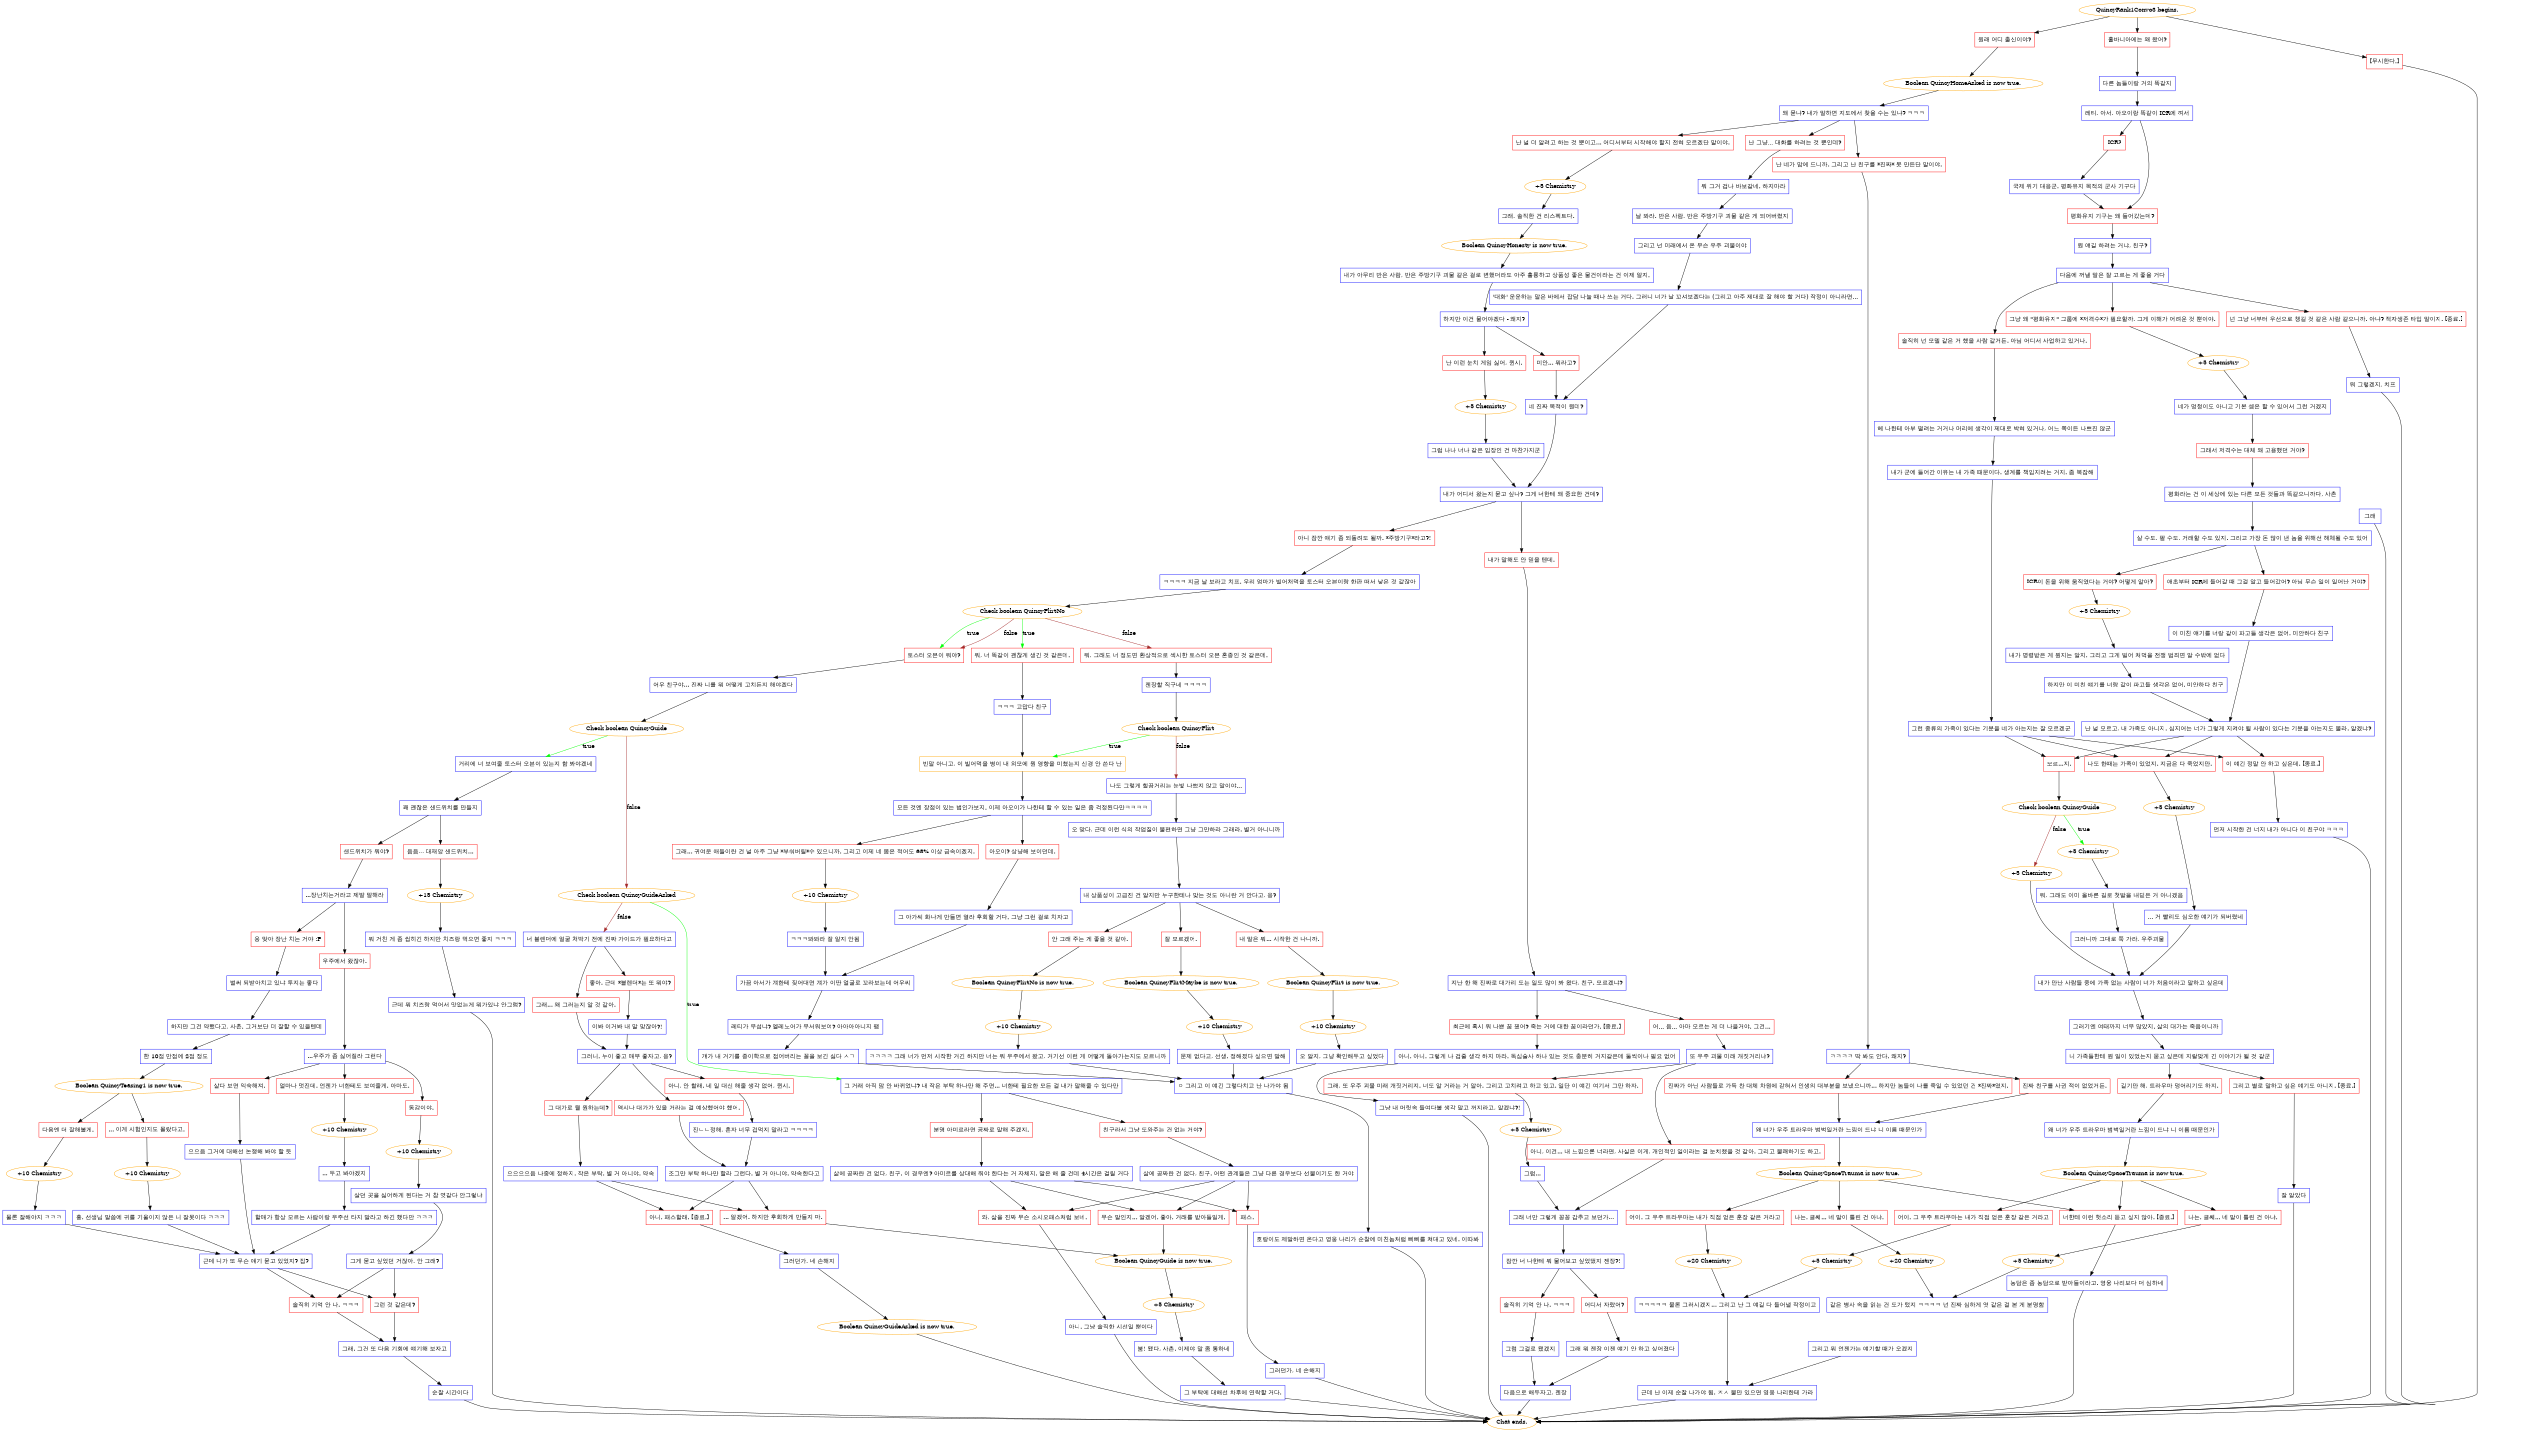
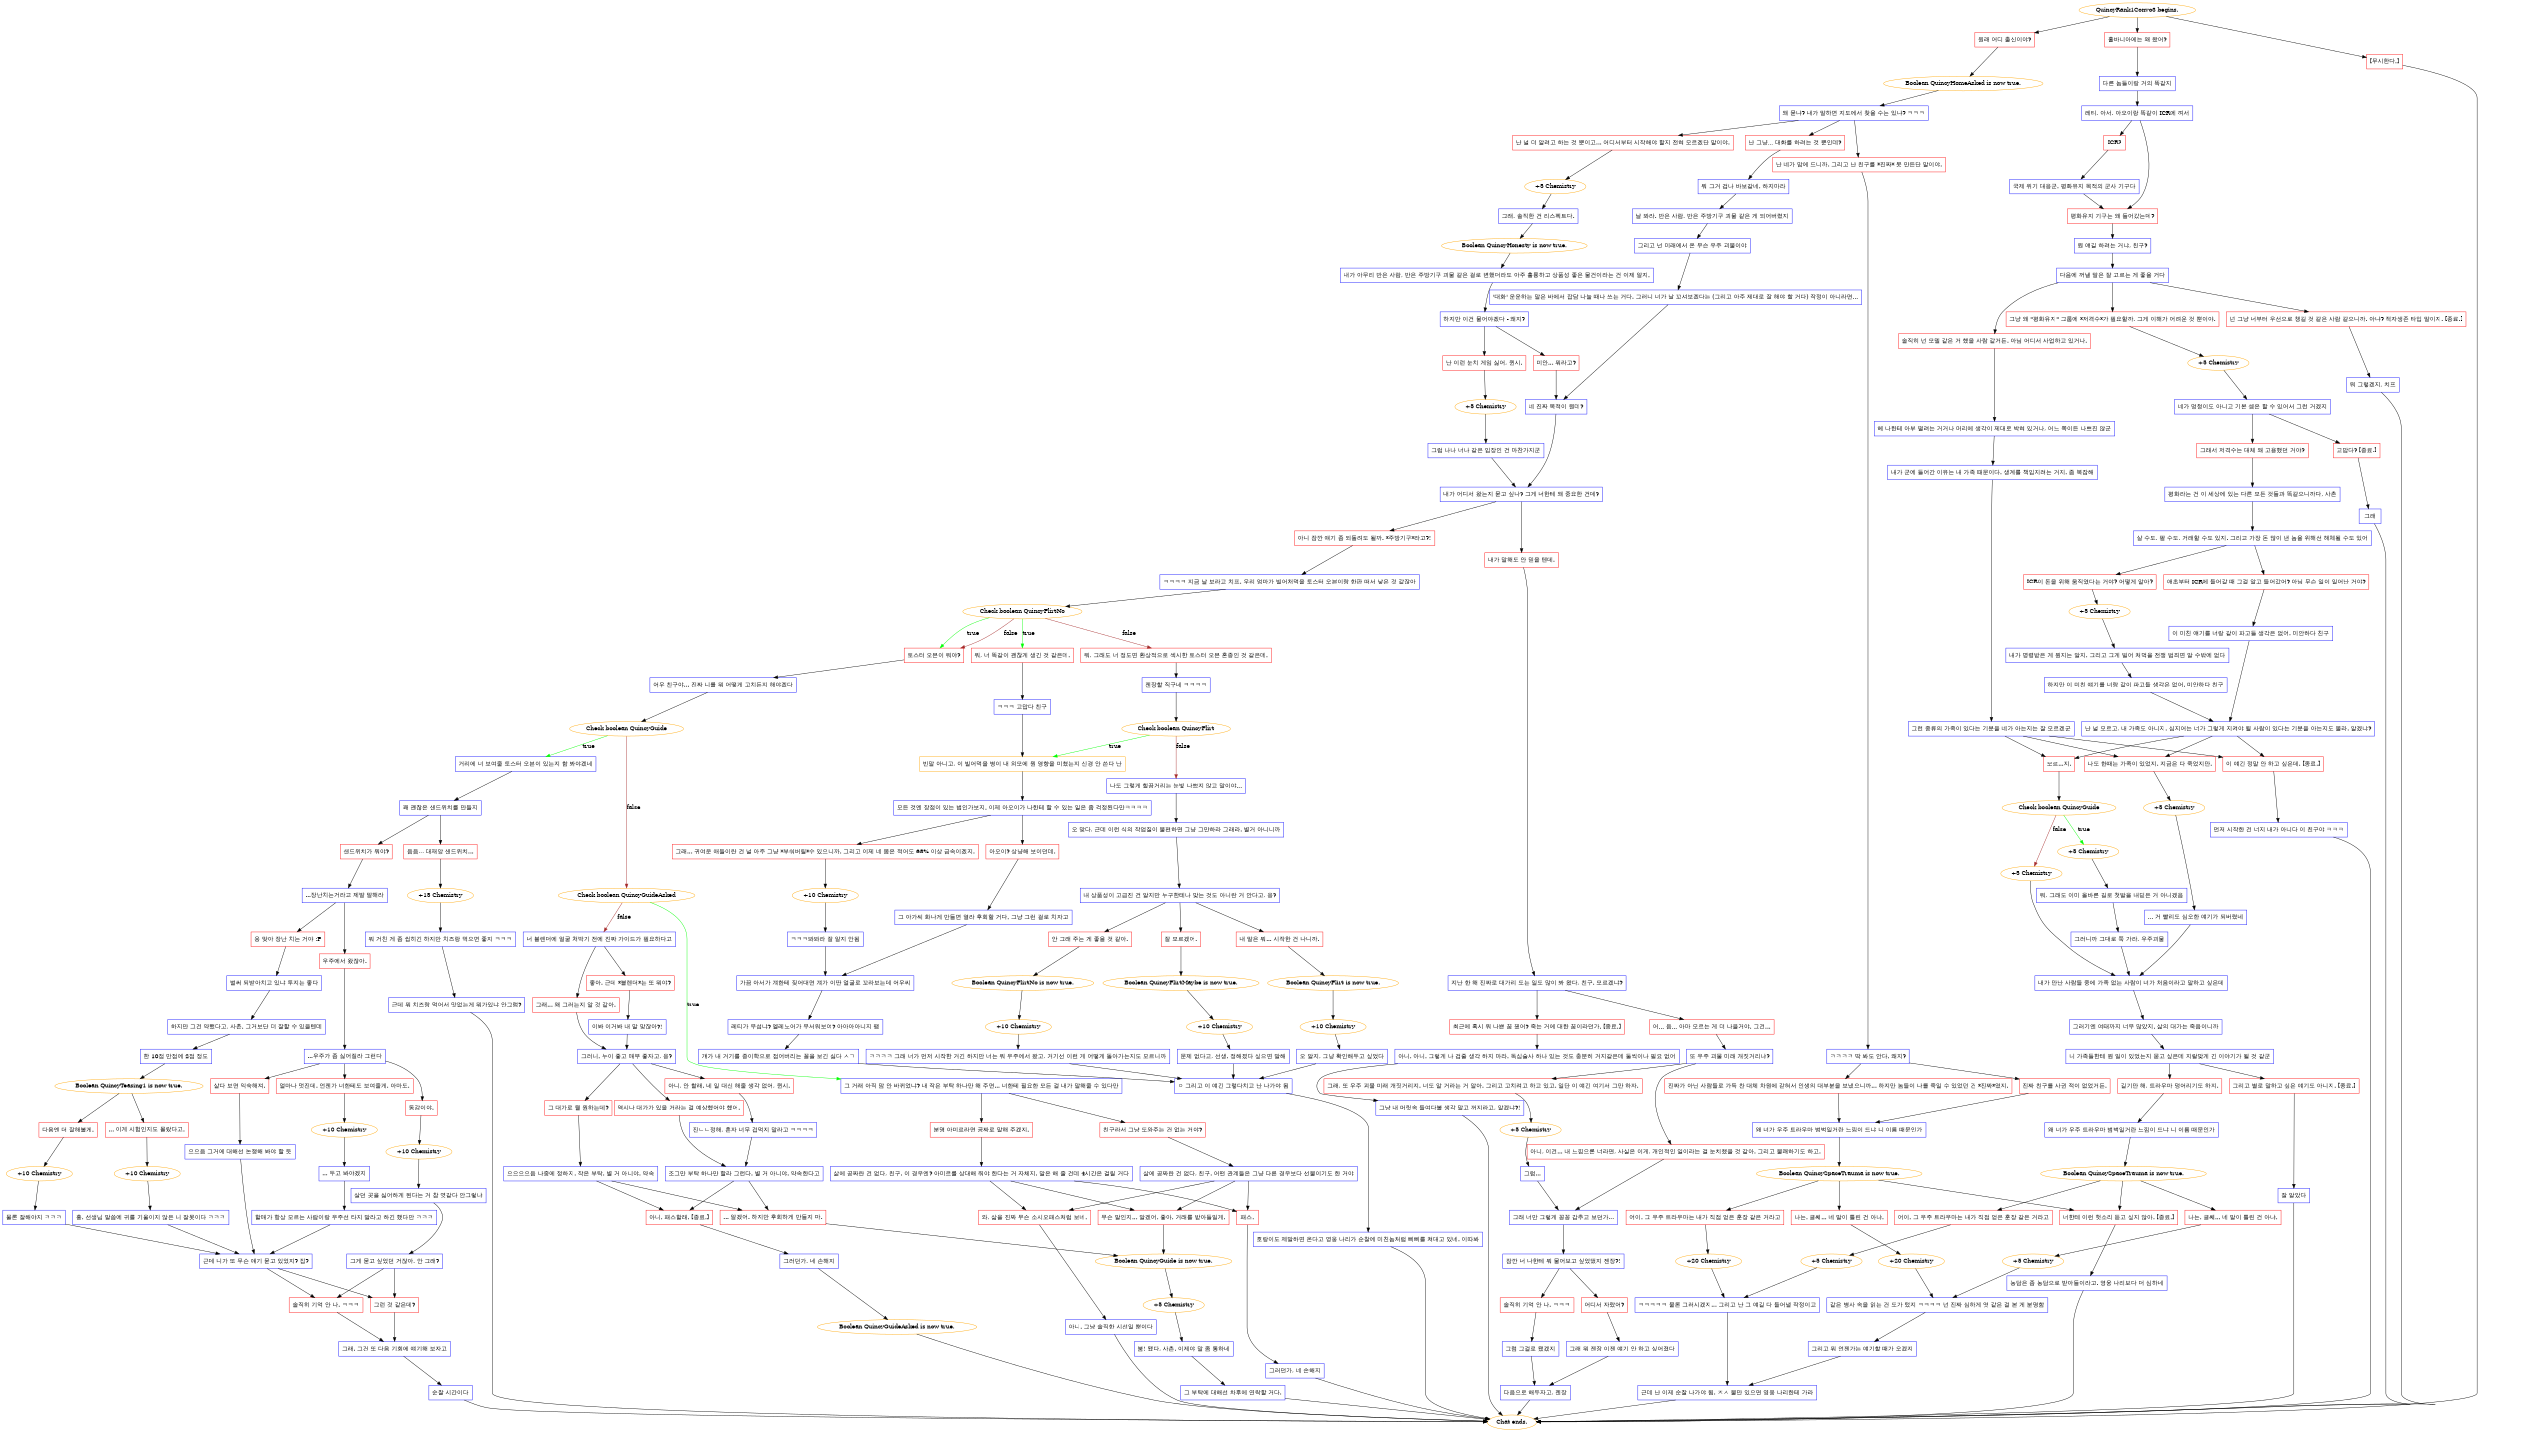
node "고맙다? [종료.]": added
edge "같은 병사 속을 읽는 건 도가 텄지 ㅋㅋㅋㅋ 넌 진짜 심하게 엿 같은 걸 본 게 분명함" -> "그리고 뭐 언젠가는 얘기할 때가 오겠지": added
